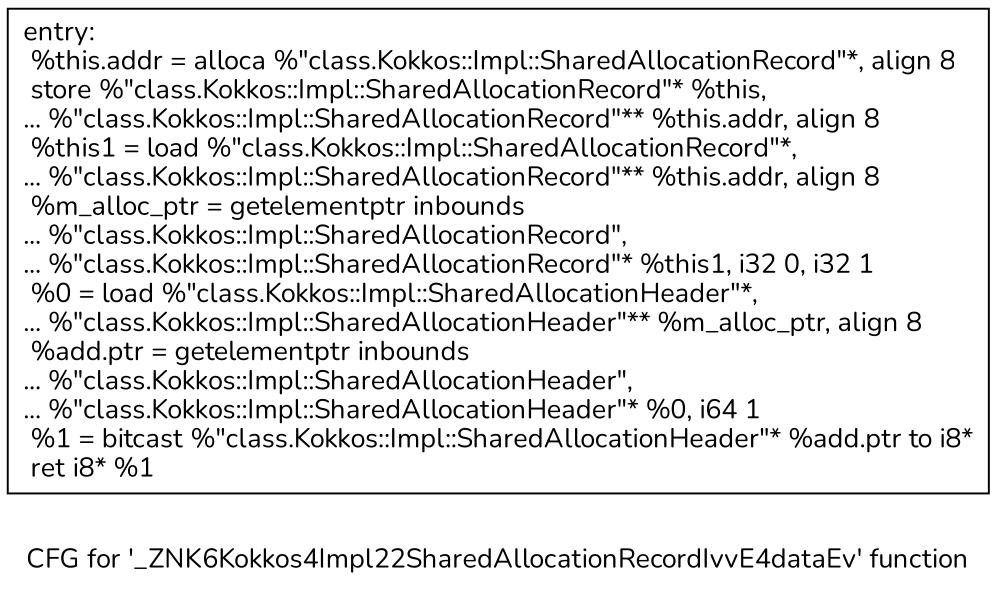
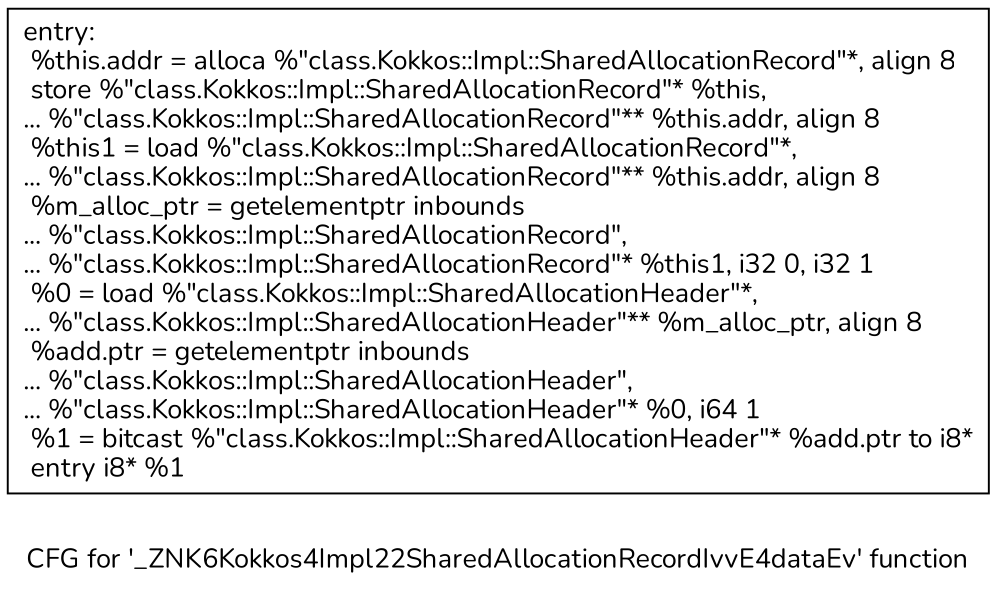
node "entry:": text "ret i8* %1" -> "entry i8* %1"
